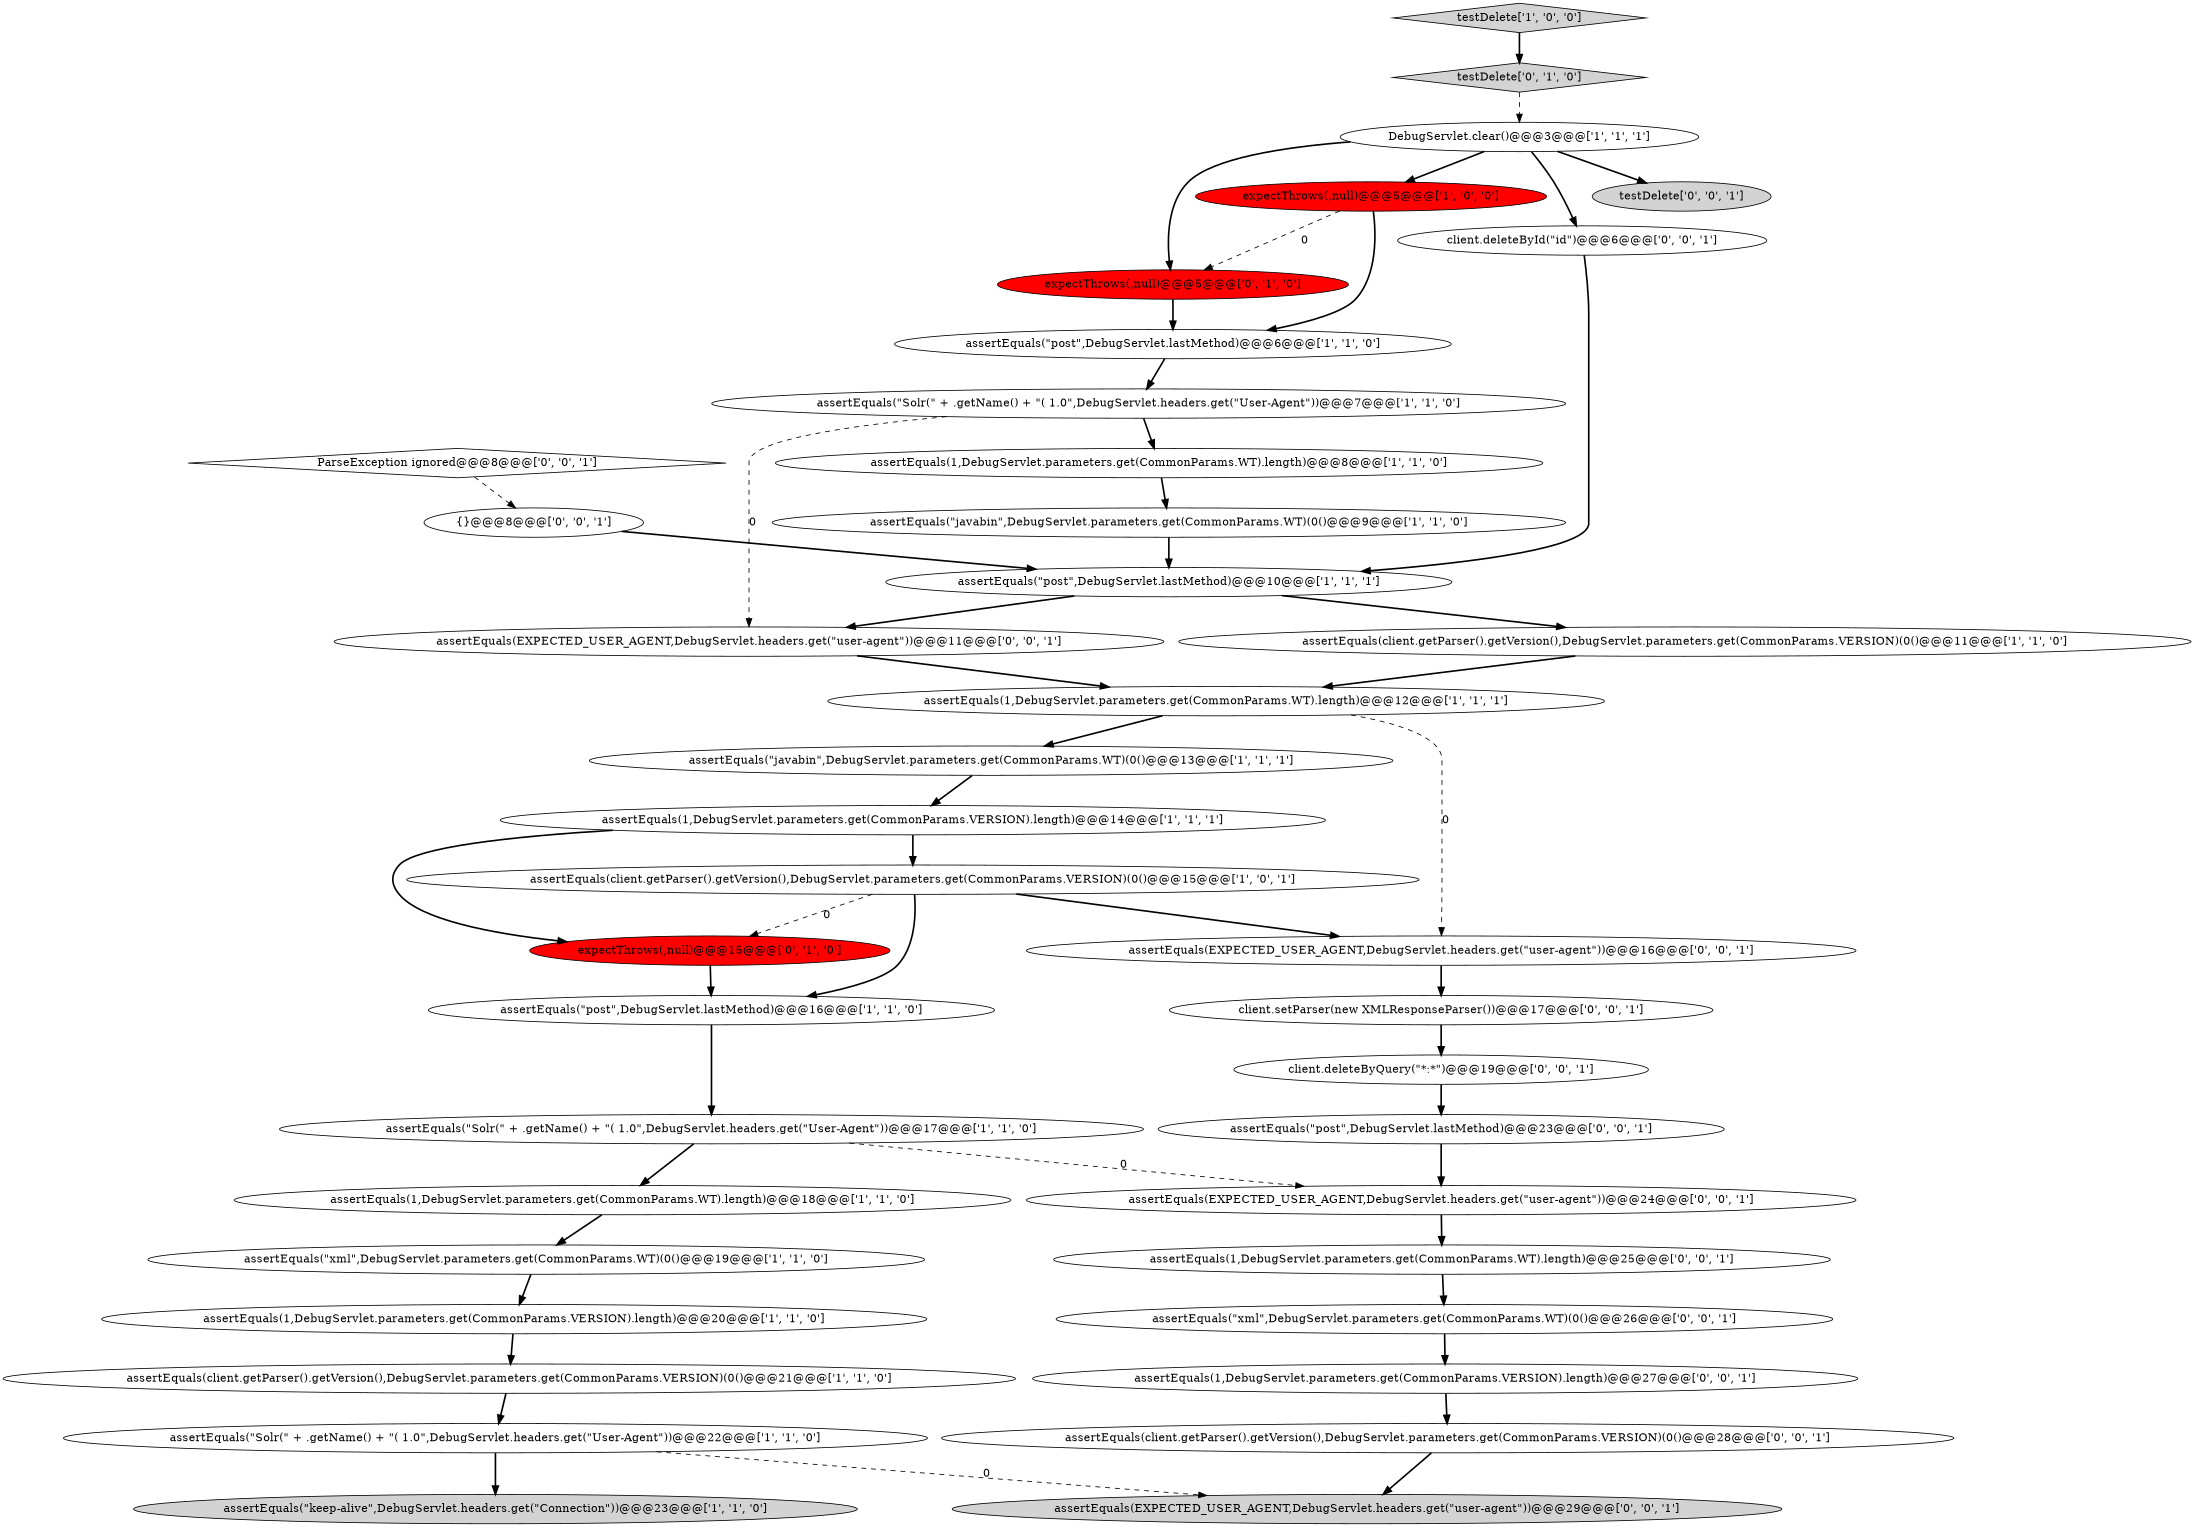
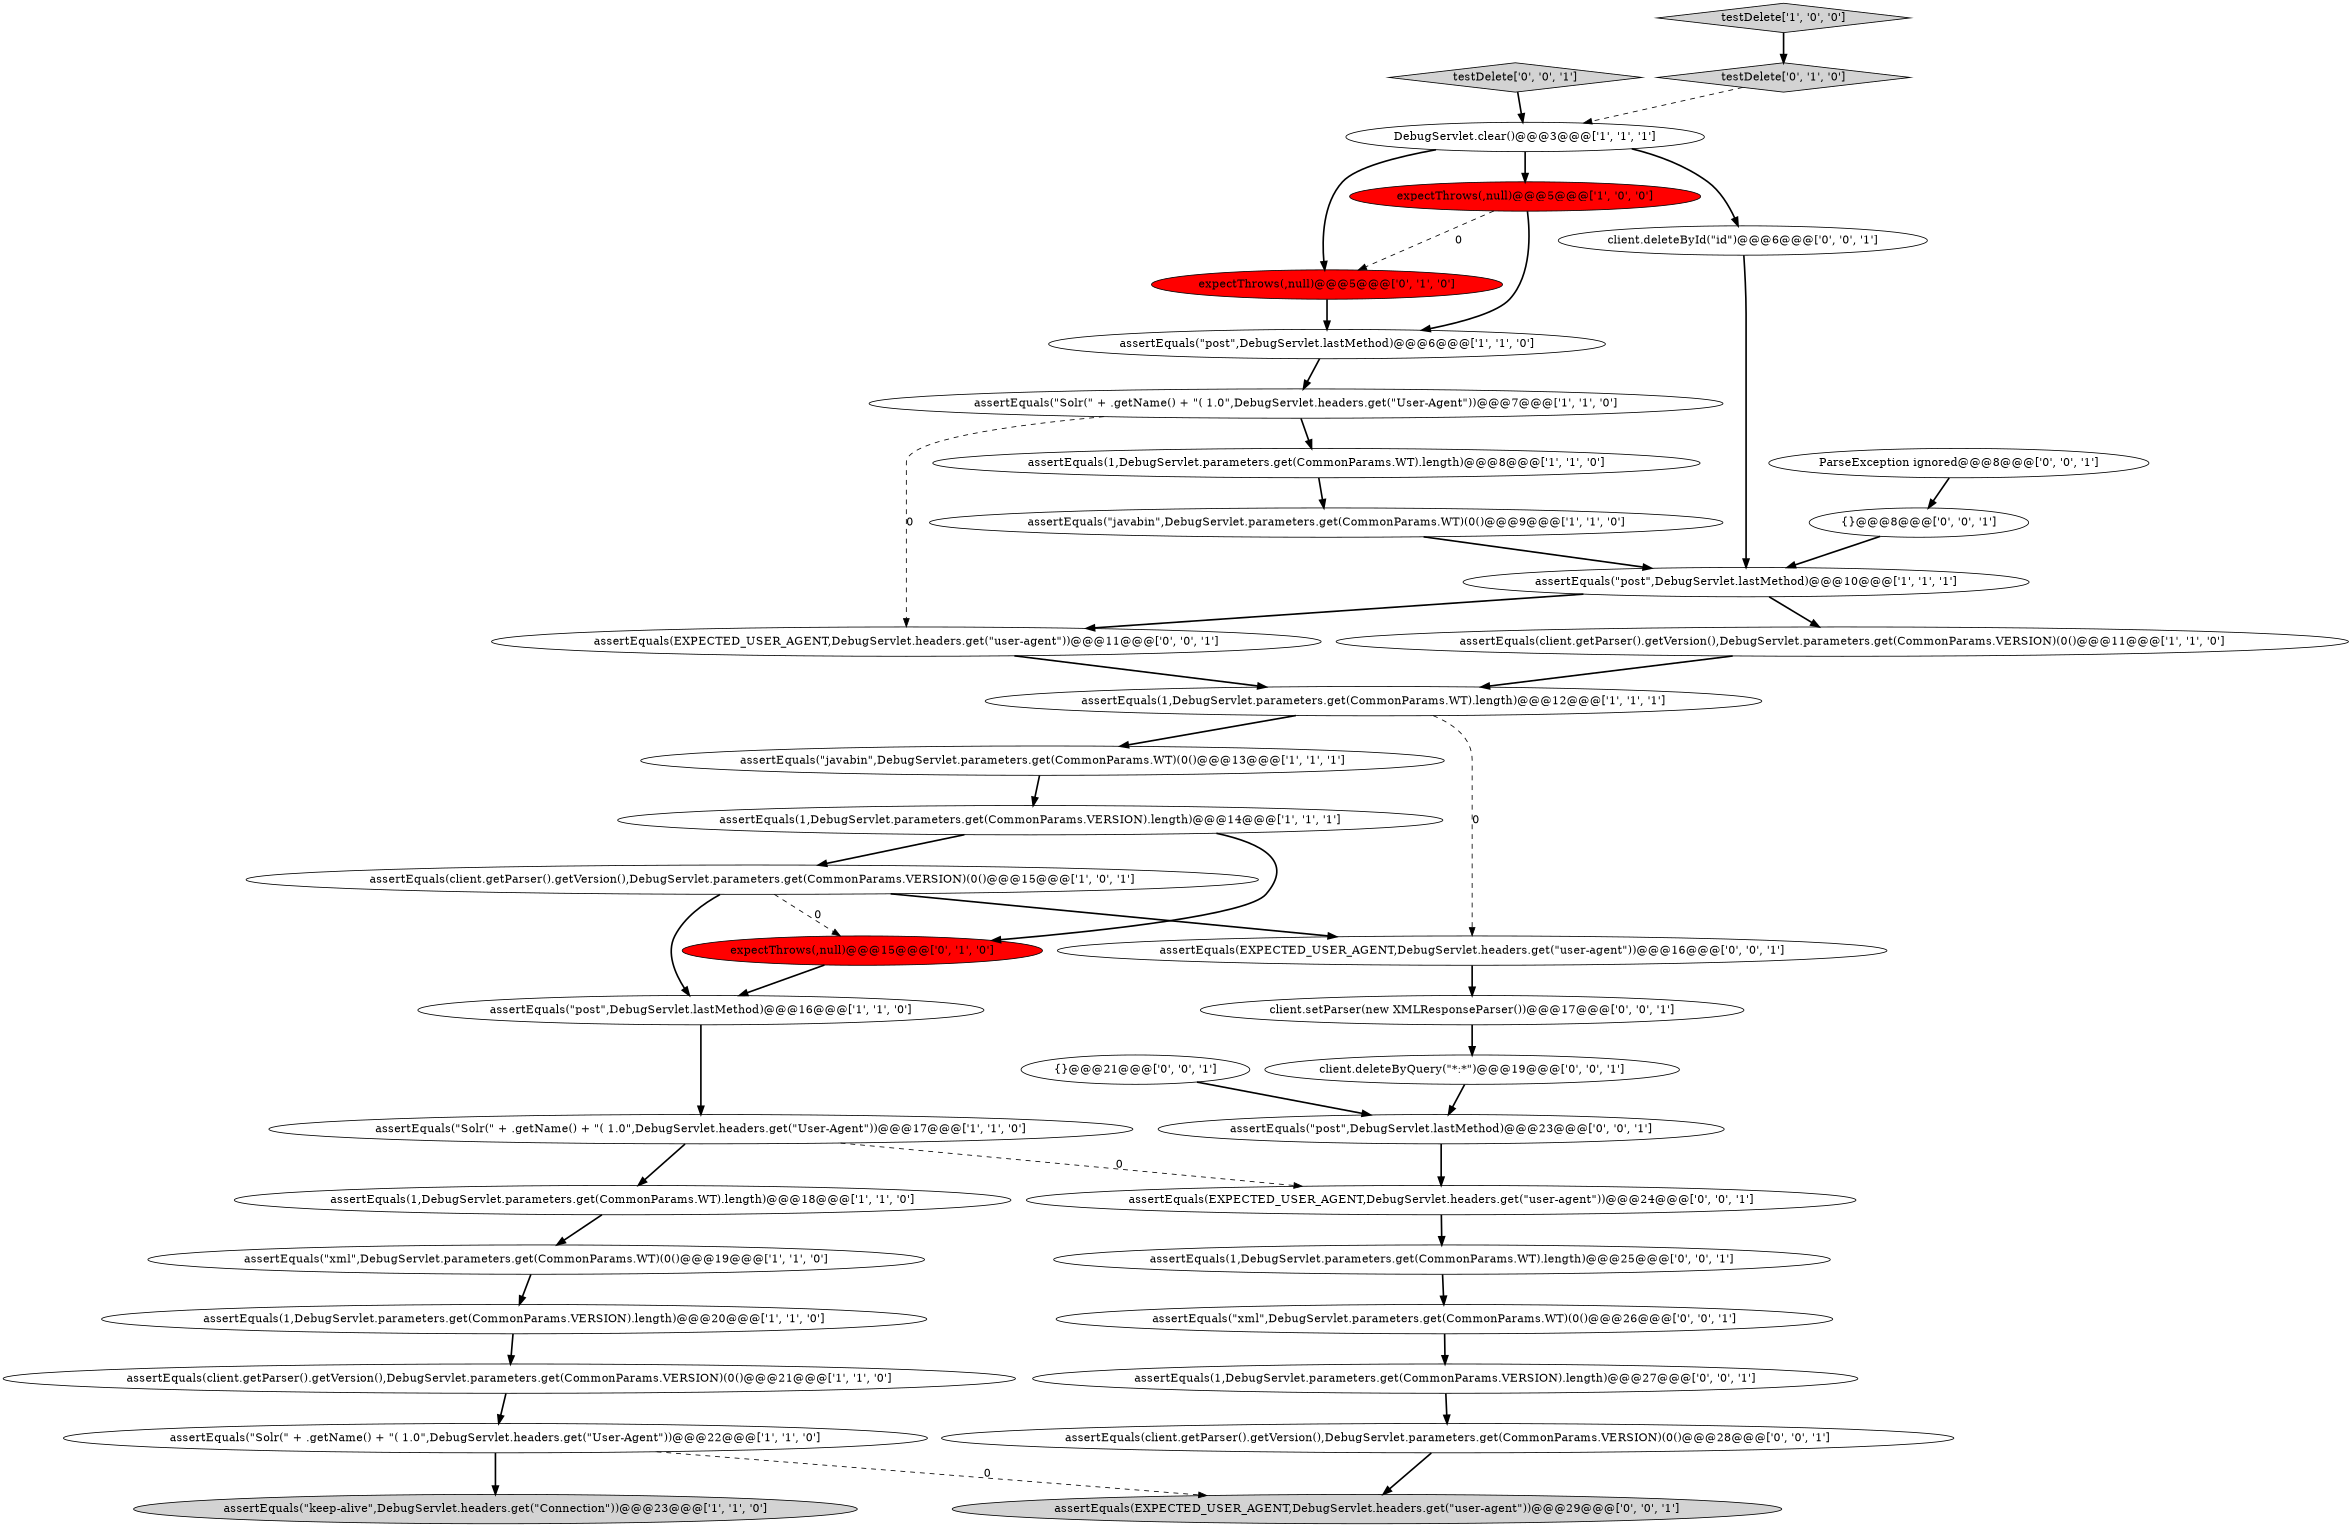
edge "DebugServlet.clear()@@@3@@@['1', '1', '1']" -> "testDelete['0', '0', '1']": reversed
node "testDelete['0', '0', '1']": shape ellipse -> diamond
node "ParseException ignored@@@8@@@['0', '0', '1']": shape diamond -> ellipse
edge "ParseException ignored@@@8@@@['0', '0', '1']" -> "{}@@@8@@@['0', '0', '1']": style dashed -> bold
node "{}@@@21@@@['0', '0', '1']": added
